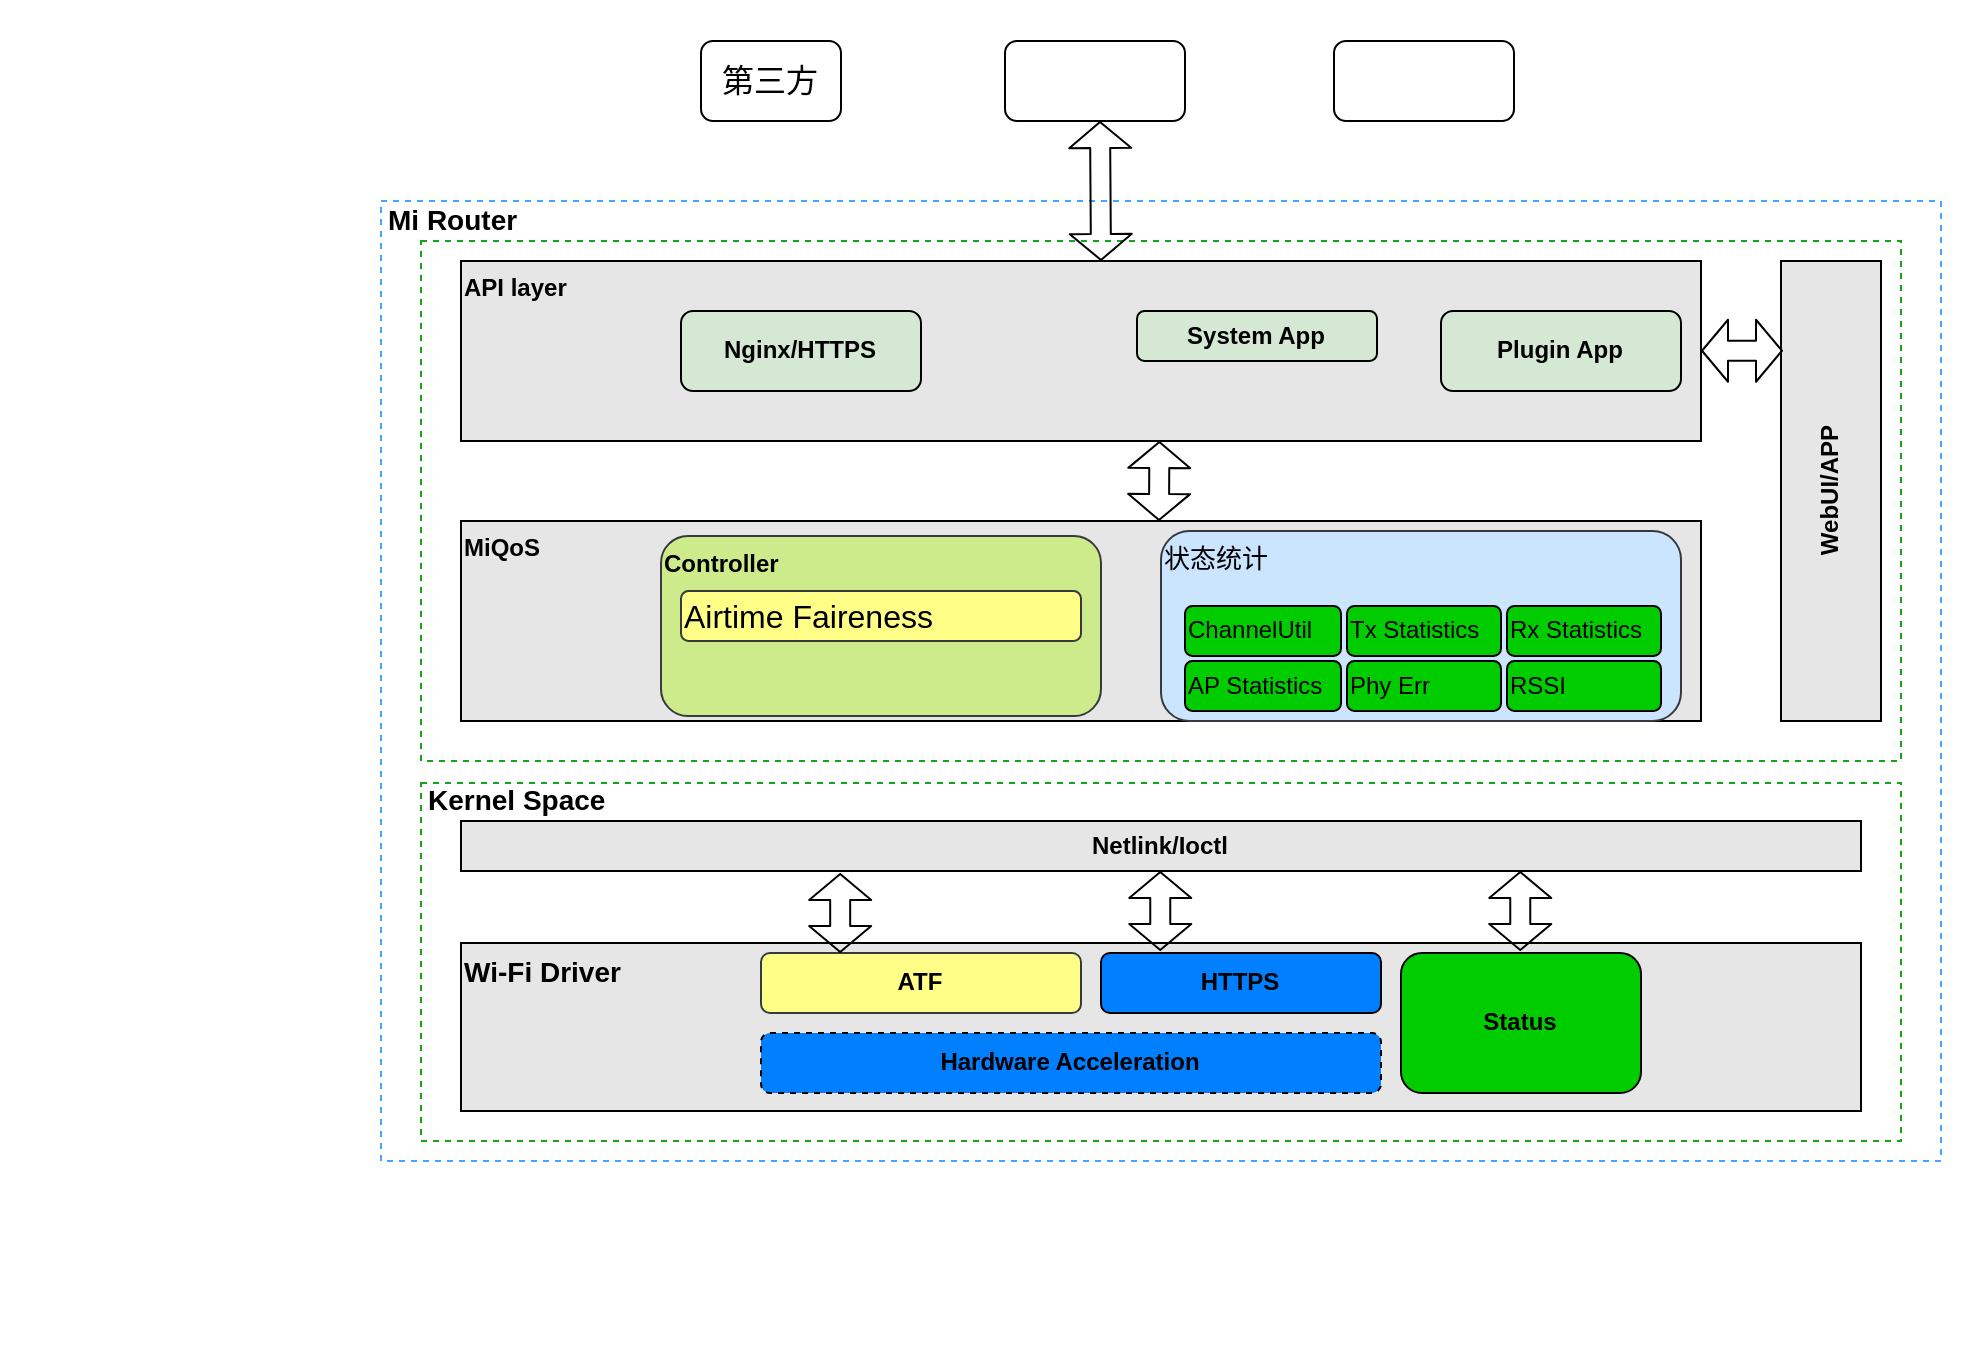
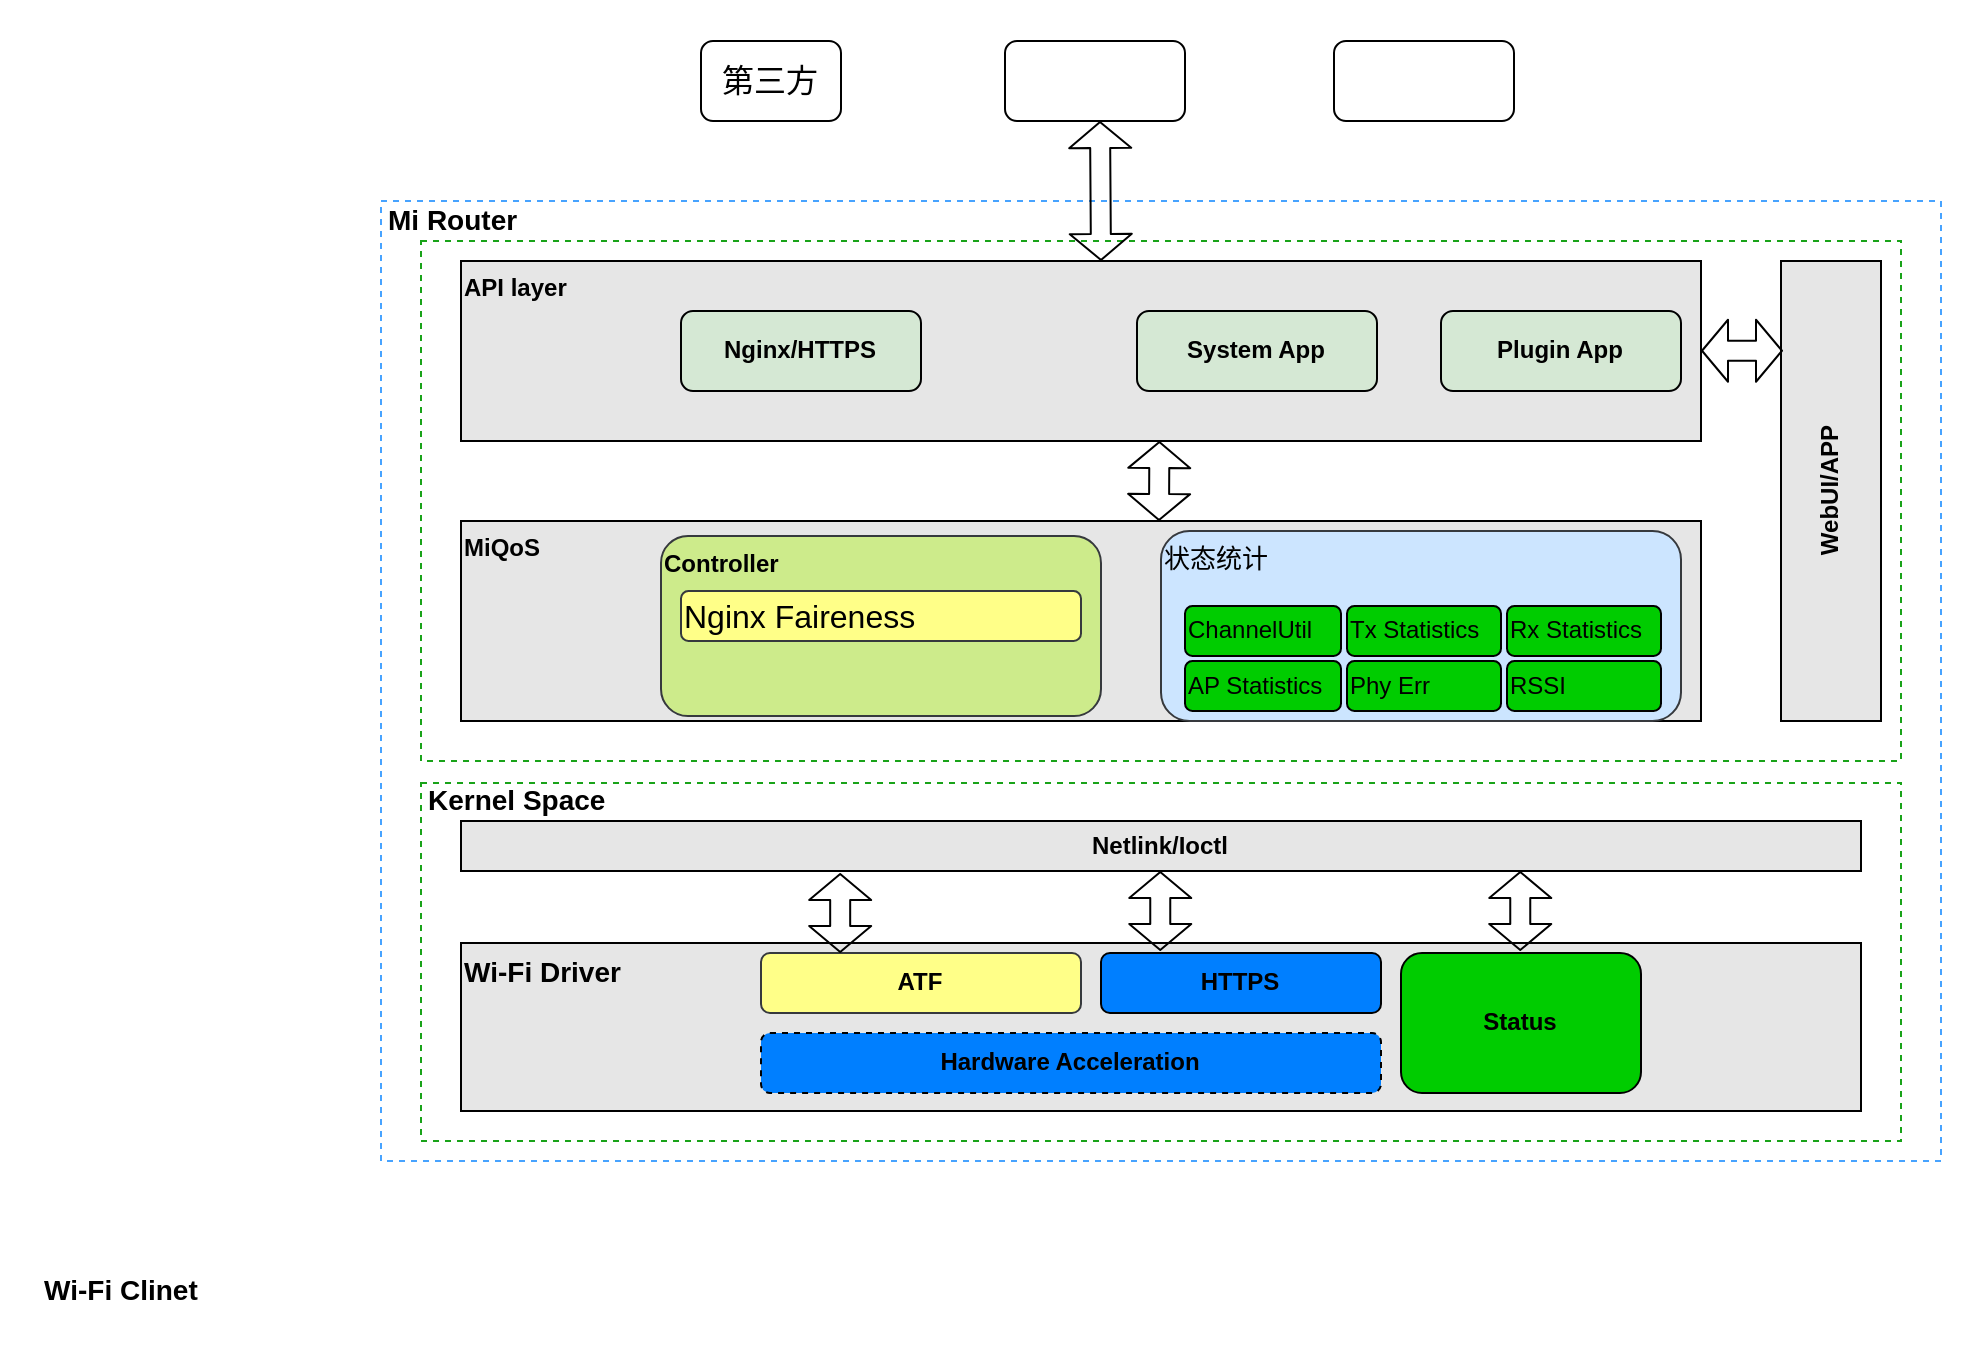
node "System App": size 240x50 -> 240x80
node "Airtime Faireness": label "Airtime Faireness" -> "Nginx Faireness"
node "Wi-Fi Clinet": added
